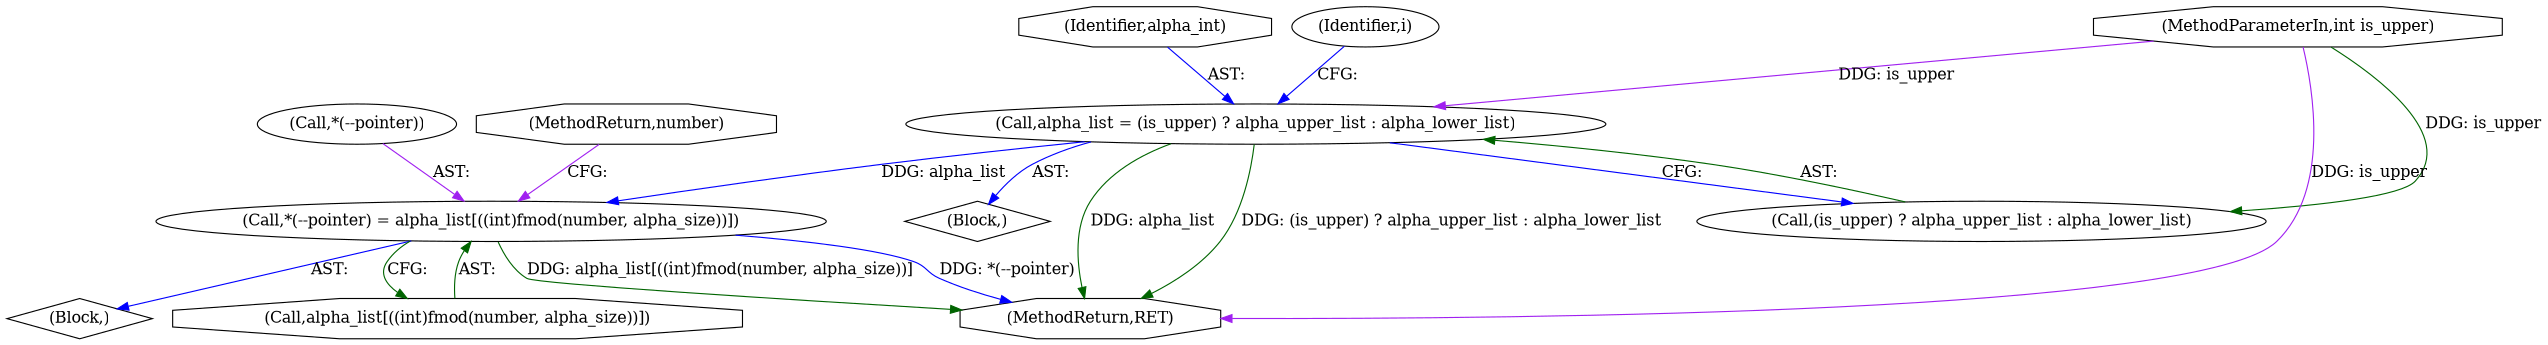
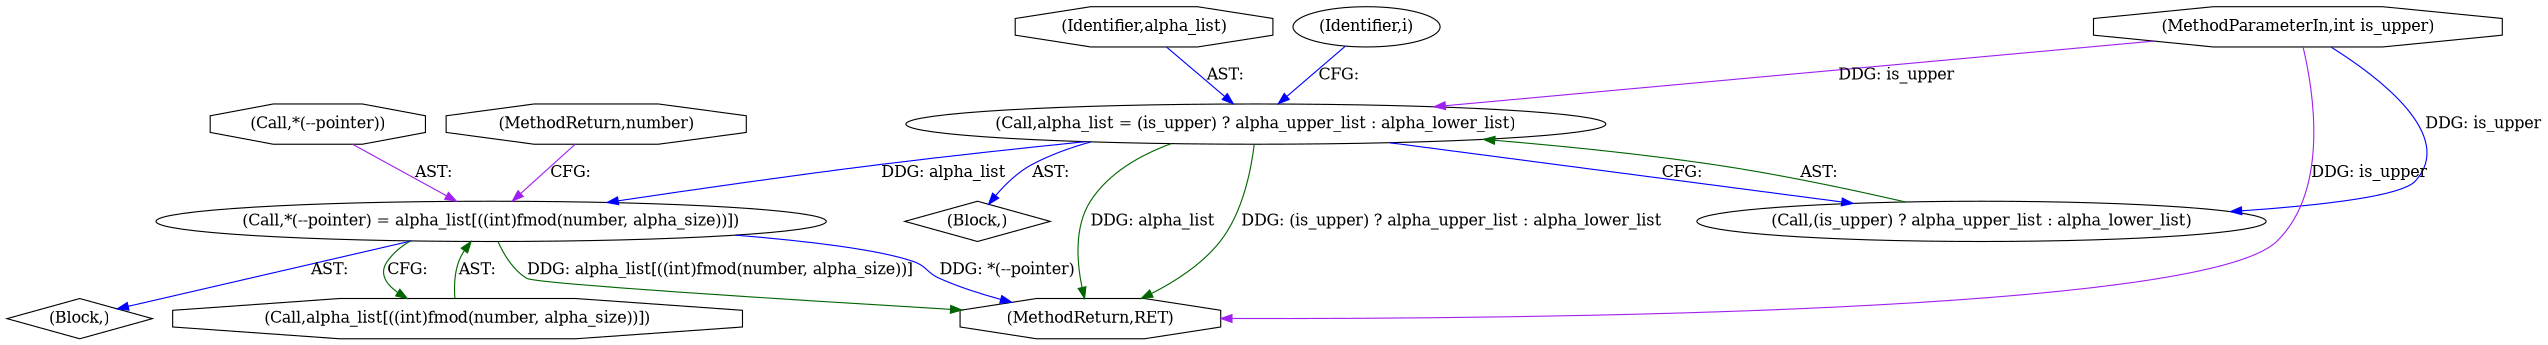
node "(Identifier,alpha_int)": label "(Identifier,alpha_int)" -> "(Identifier,alpha_list)"
node "(Call,*(--pointer))": shape ellipse -> octagon
edge "(MethodParameterIn,int is_upper)" -> "(Call,(is_upper) ? alpha_upper_list : alpha_lower_list)": color darkgreen -> blue
